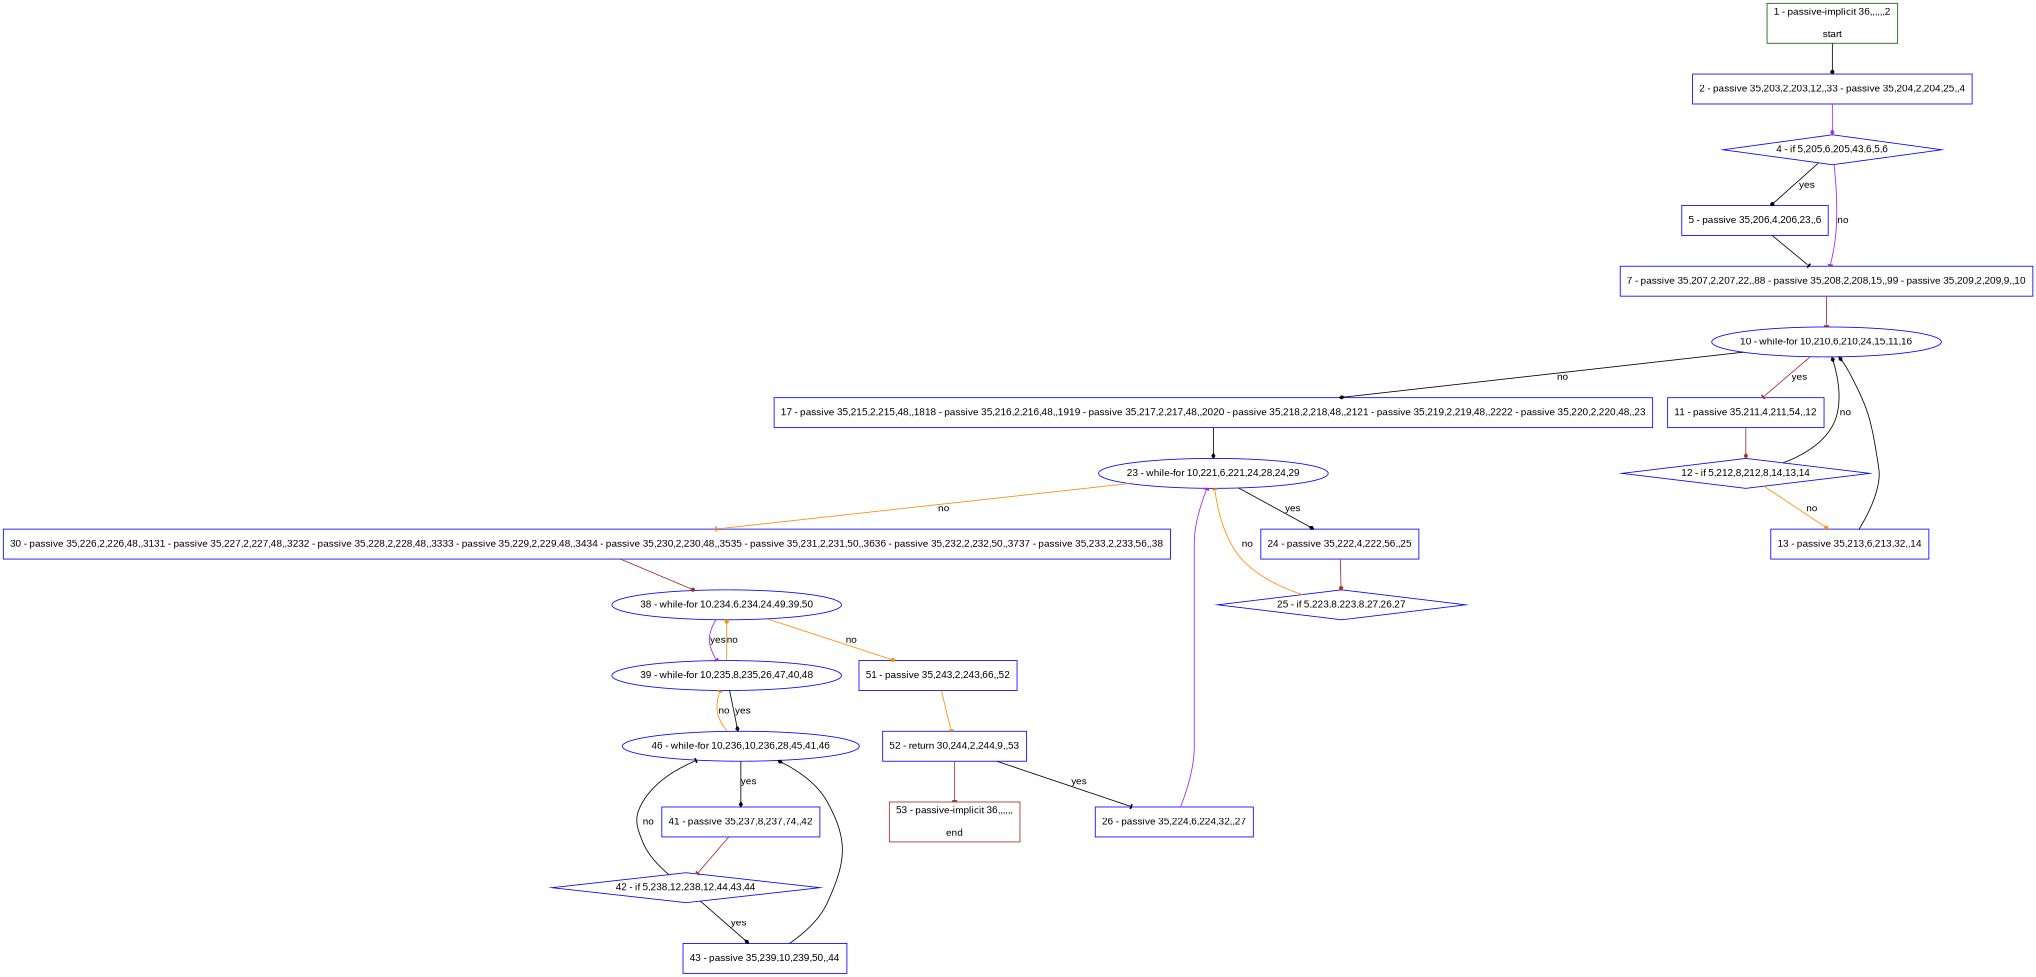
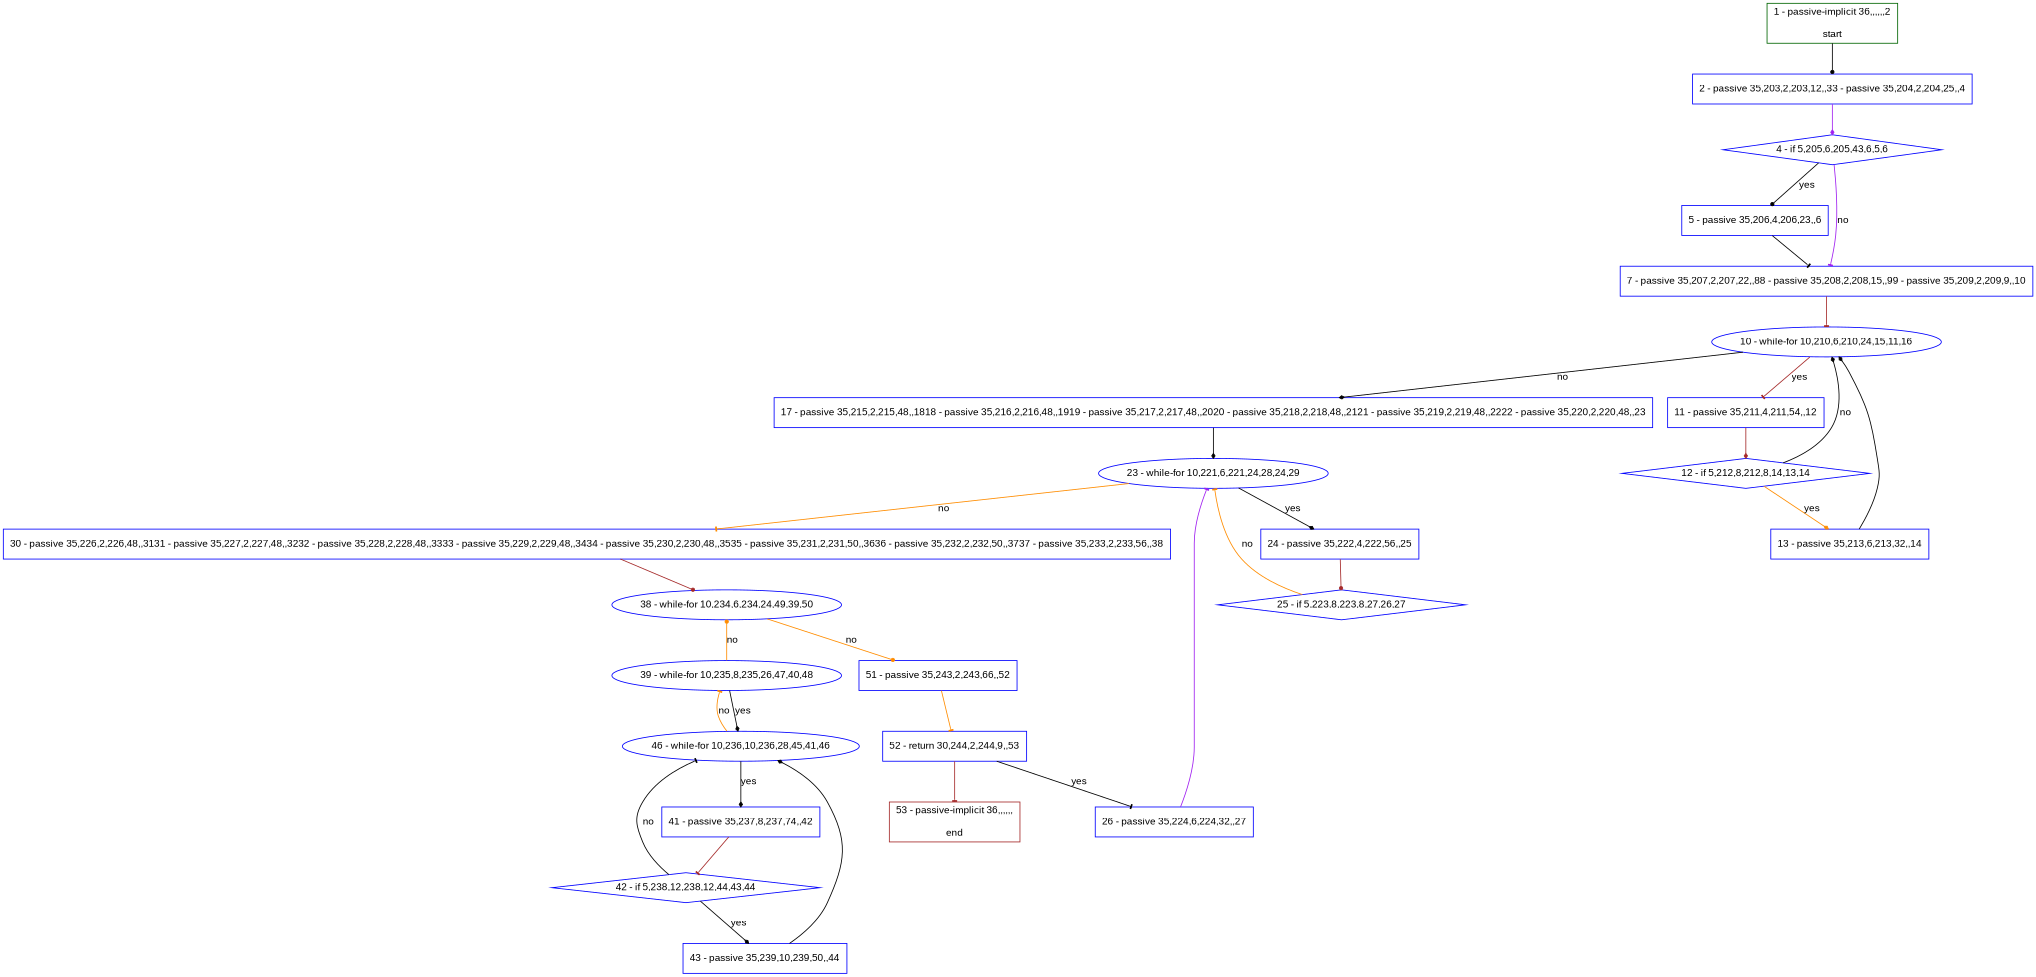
edge "12 - if 5,212,8,212,8,14,13,14" -> "13 - passive 35,213,6,213,32,,14": label "no" -> "yes"
edge "38 - while-for 10,234,6,234,24,49,39,50" -> "39 - while-for 10,235,8,235,26,47,40,48": removed, label "yes"
